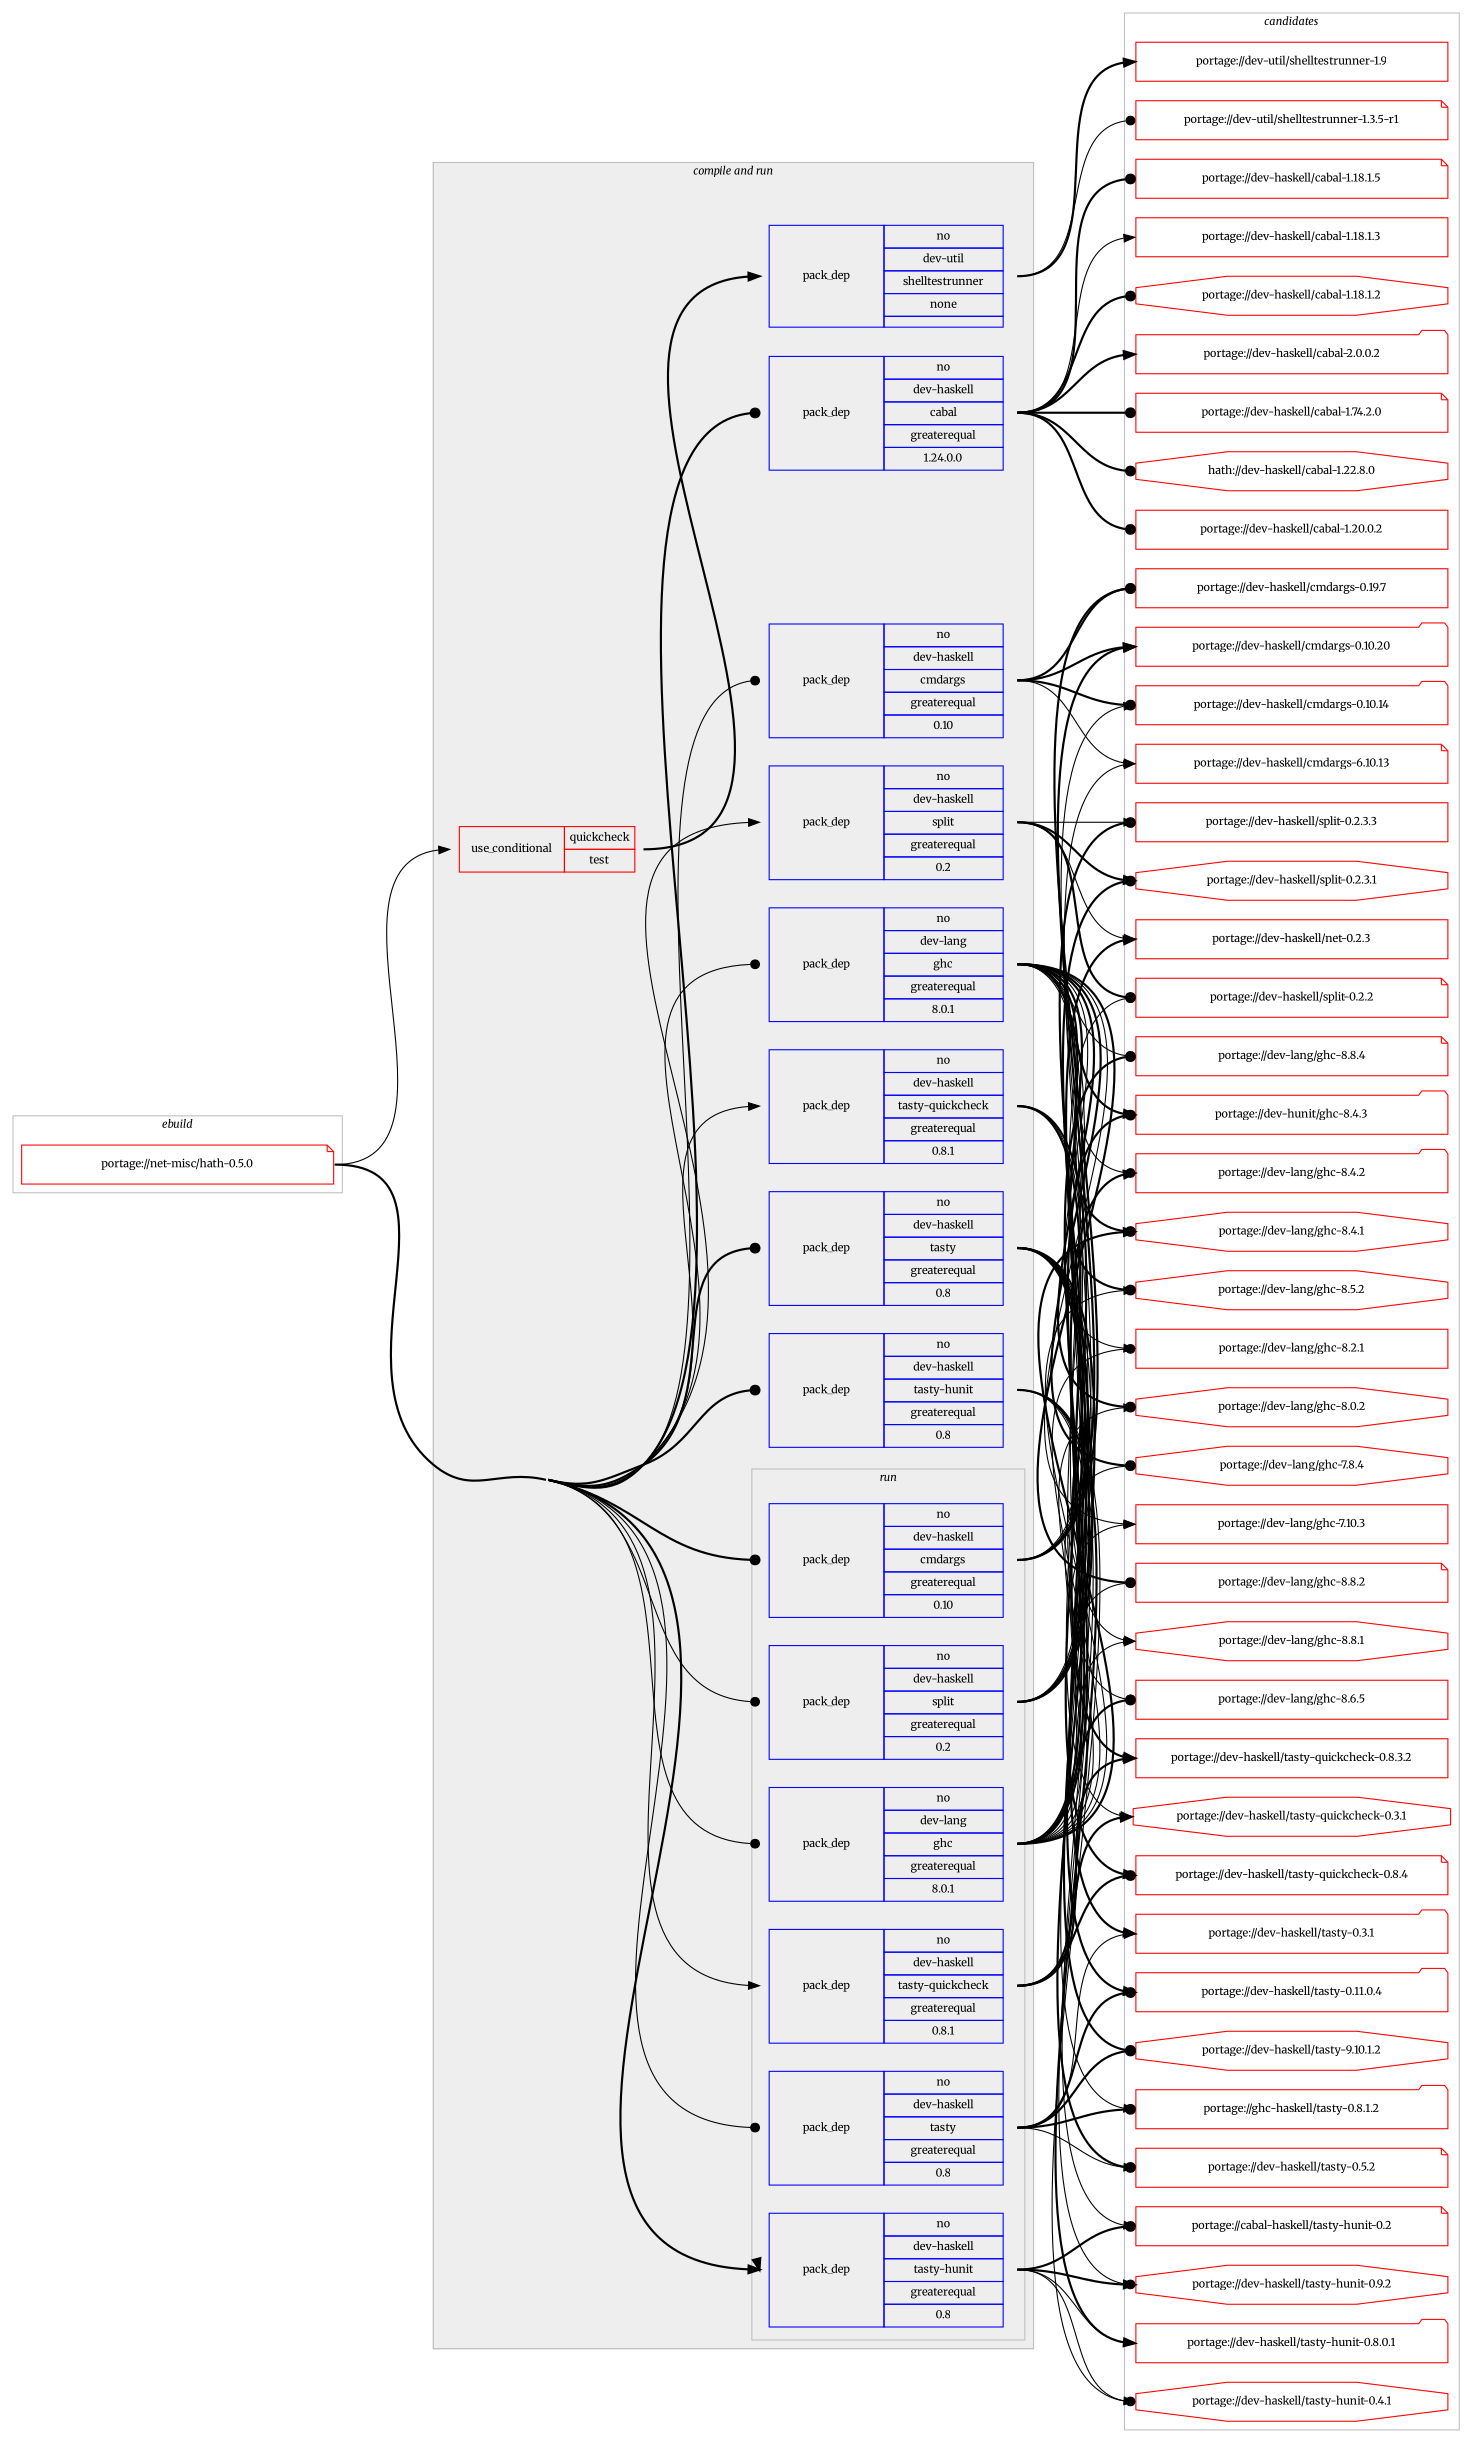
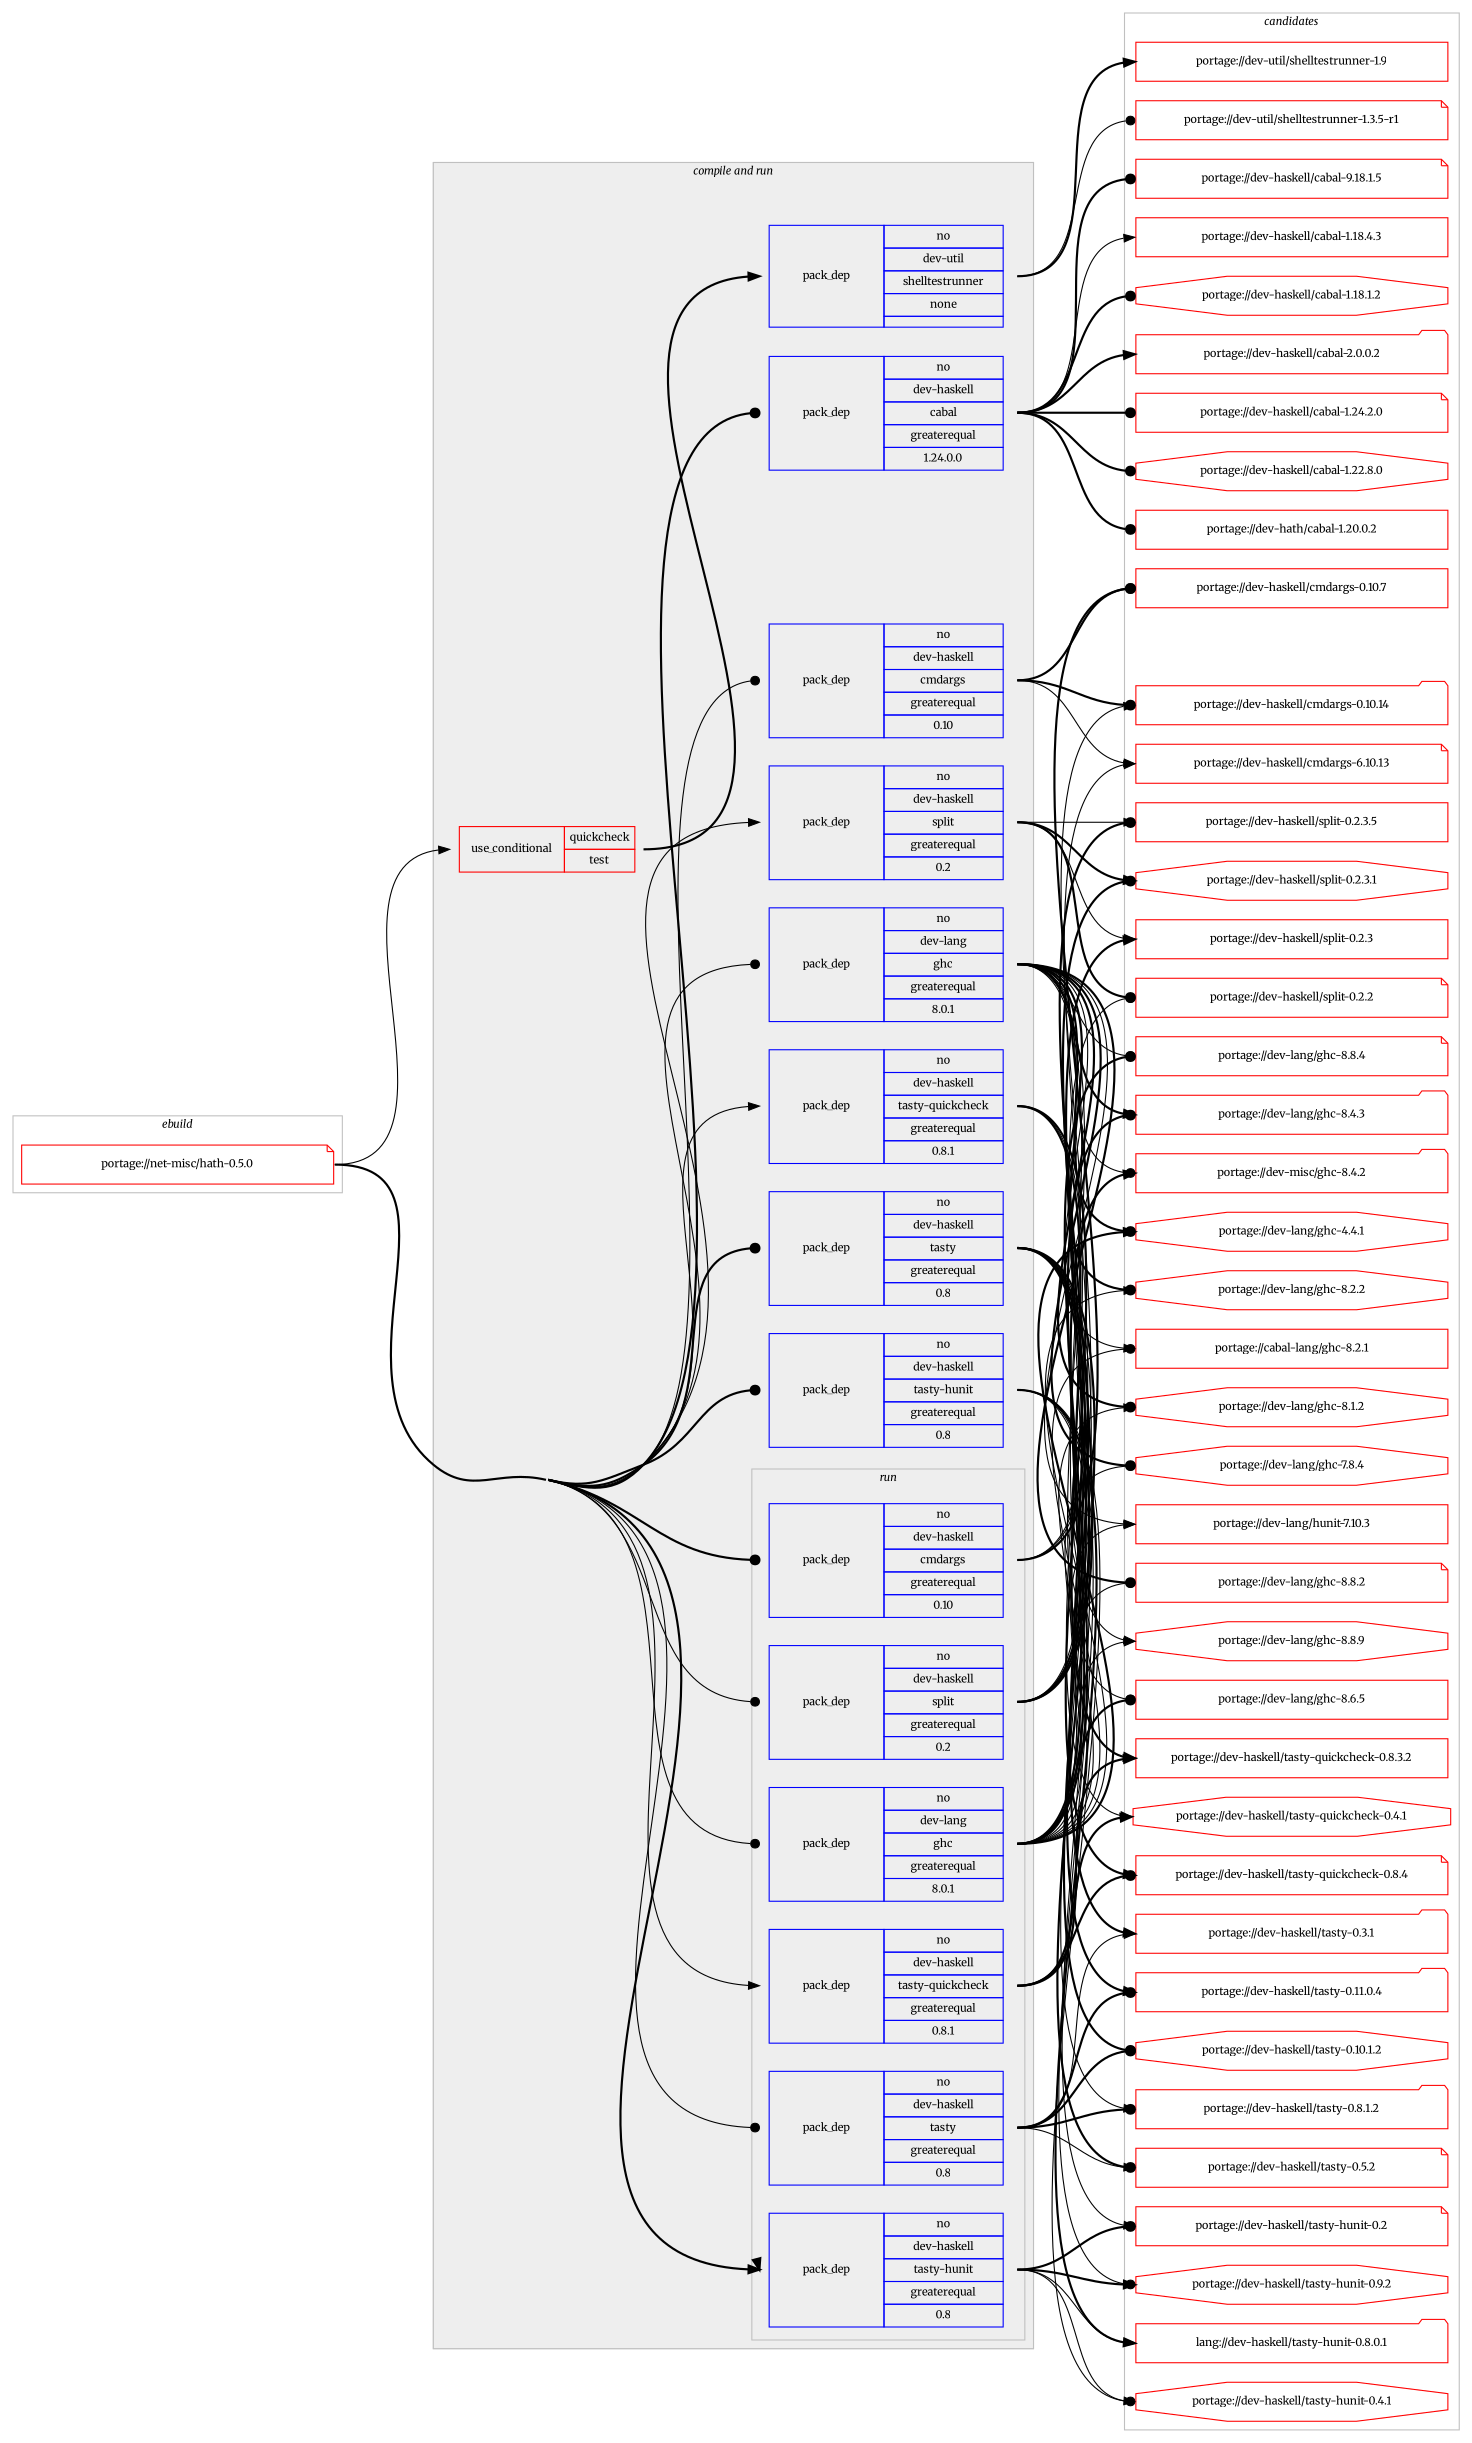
node "portage://dev-haskell/cabal-1.18.1.5": label "portage://dev-haskell/cabal-1.18.1.5" -> "portage://dev-haskell/cabal-9.18.1.5"
node "portage://dev-haskell/cabal-1.18.1.3": label "portage://dev-haskell/cabal-1.18.1.3" -> "portage://dev-haskell/cabal-1.18.4.3"
node "portage://dev-haskell/cabal-1.74.2.0": label "portage://dev-haskell/cabal-1.74.2.0" -> "portage://dev-haskell/cabal-1.24.2.0"
node "hath://dev-haskell/cabal-1.22.8.0": label "hath://dev-haskell/cabal-1.22.8.0" -> "portage://dev-haskell/cabal-1.22.8.0"
node "portage://dev-haskell/cabal-1.20.0.2": label "portage://dev-haskell/cabal-1.20.0.2" -> "portage://dev-hath/cabal-1.20.0.2"
node "portage://dev-haskell/cmdargs-0.19.7": label "portage://dev-haskell/cmdargs-0.19.7" -> "portage://dev-haskell/cmdargs-0.10.7"
node "portage://dev-haskell/cmdargs-0.10.20": removed
node "portage://dev-haskell/split-0.2.3.3": label "portage://dev-haskell/split-0.2.3.3" -> "portage://dev-haskell/split-0.2.3.5"
node "portage://dev-haskell/net-0.2.3": label "portage://dev-haskell/net-0.2.3" -> "portage://dev-haskell/split-0.2.3"
node "portage://dev-hunit/ghc-8.4.3": label "portage://dev-hunit/ghc-8.4.3" -> "portage://dev-lang/ghc-8.4.3"
node "portage://dev-lang/ghc-8.4.2": label "portage://dev-lang/ghc-8.4.2" -> "portage://dev-misc/ghc-8.4.2"
node "portage://dev-lang/ghc-8.4.1": label "portage://dev-lang/ghc-8.4.1" -> "portage://dev-lang/ghc-4.4.1"
node "portage://dev-lang/ghc-8.5.2": label "portage://dev-lang/ghc-8.5.2" -> "portage://dev-lang/ghc-8.2.2"
node "portage://dev-lang/ghc-8.2.1": label "portage://dev-lang/ghc-8.2.1" -> "portage://cabal-lang/ghc-8.2.1"
node "portage://dev-lang/ghc-8.0.2": label "portage://dev-lang/ghc-8.0.2" -> "portage://dev-lang/ghc-8.1.2"
node "portage://dev-lang/ghc-7.10.3": label "portage://dev-lang/ghc-7.10.3" -> "portage://dev-lang/hunit-7.10.3"
node "portage://dev-lang/ghc-8.8.1": label "portage://dev-lang/ghc-8.8.1" -> "portage://dev-lang/ghc-8.8.9"
node "portage://dev-haskell/tasty-quickcheck-0.3.1": label "portage://dev-haskell/tasty-quickcheck-0.3.1" -> "portage://dev-haskell/tasty-quickcheck-0.4.1"
node "portage://dev-haskell/tasty-9.10.1.2": label "portage://dev-haskell/tasty-9.10.1.2" -> "portage://dev-haskell/tasty-0.10.1.2"
node "portage://ghc-haskell/tasty-0.8.1.2": label "portage://ghc-haskell/tasty-0.8.1.2" -> "portage://dev-haskell/tasty-0.8.1.2"
node "portage://cabal-haskell/tasty-hunit-0.2": label "portage://cabal-haskell/tasty-hunit-0.2" -> "portage://dev-haskell/tasty-hunit-0.2"
node "portage://dev-haskell/tasty-hunit-0.8.0.1": label "portage://dev-haskell/tasty-hunit-0.8.0.1" -> "lang://dev-haskell/tasty-hunit-0.8.0.1"
